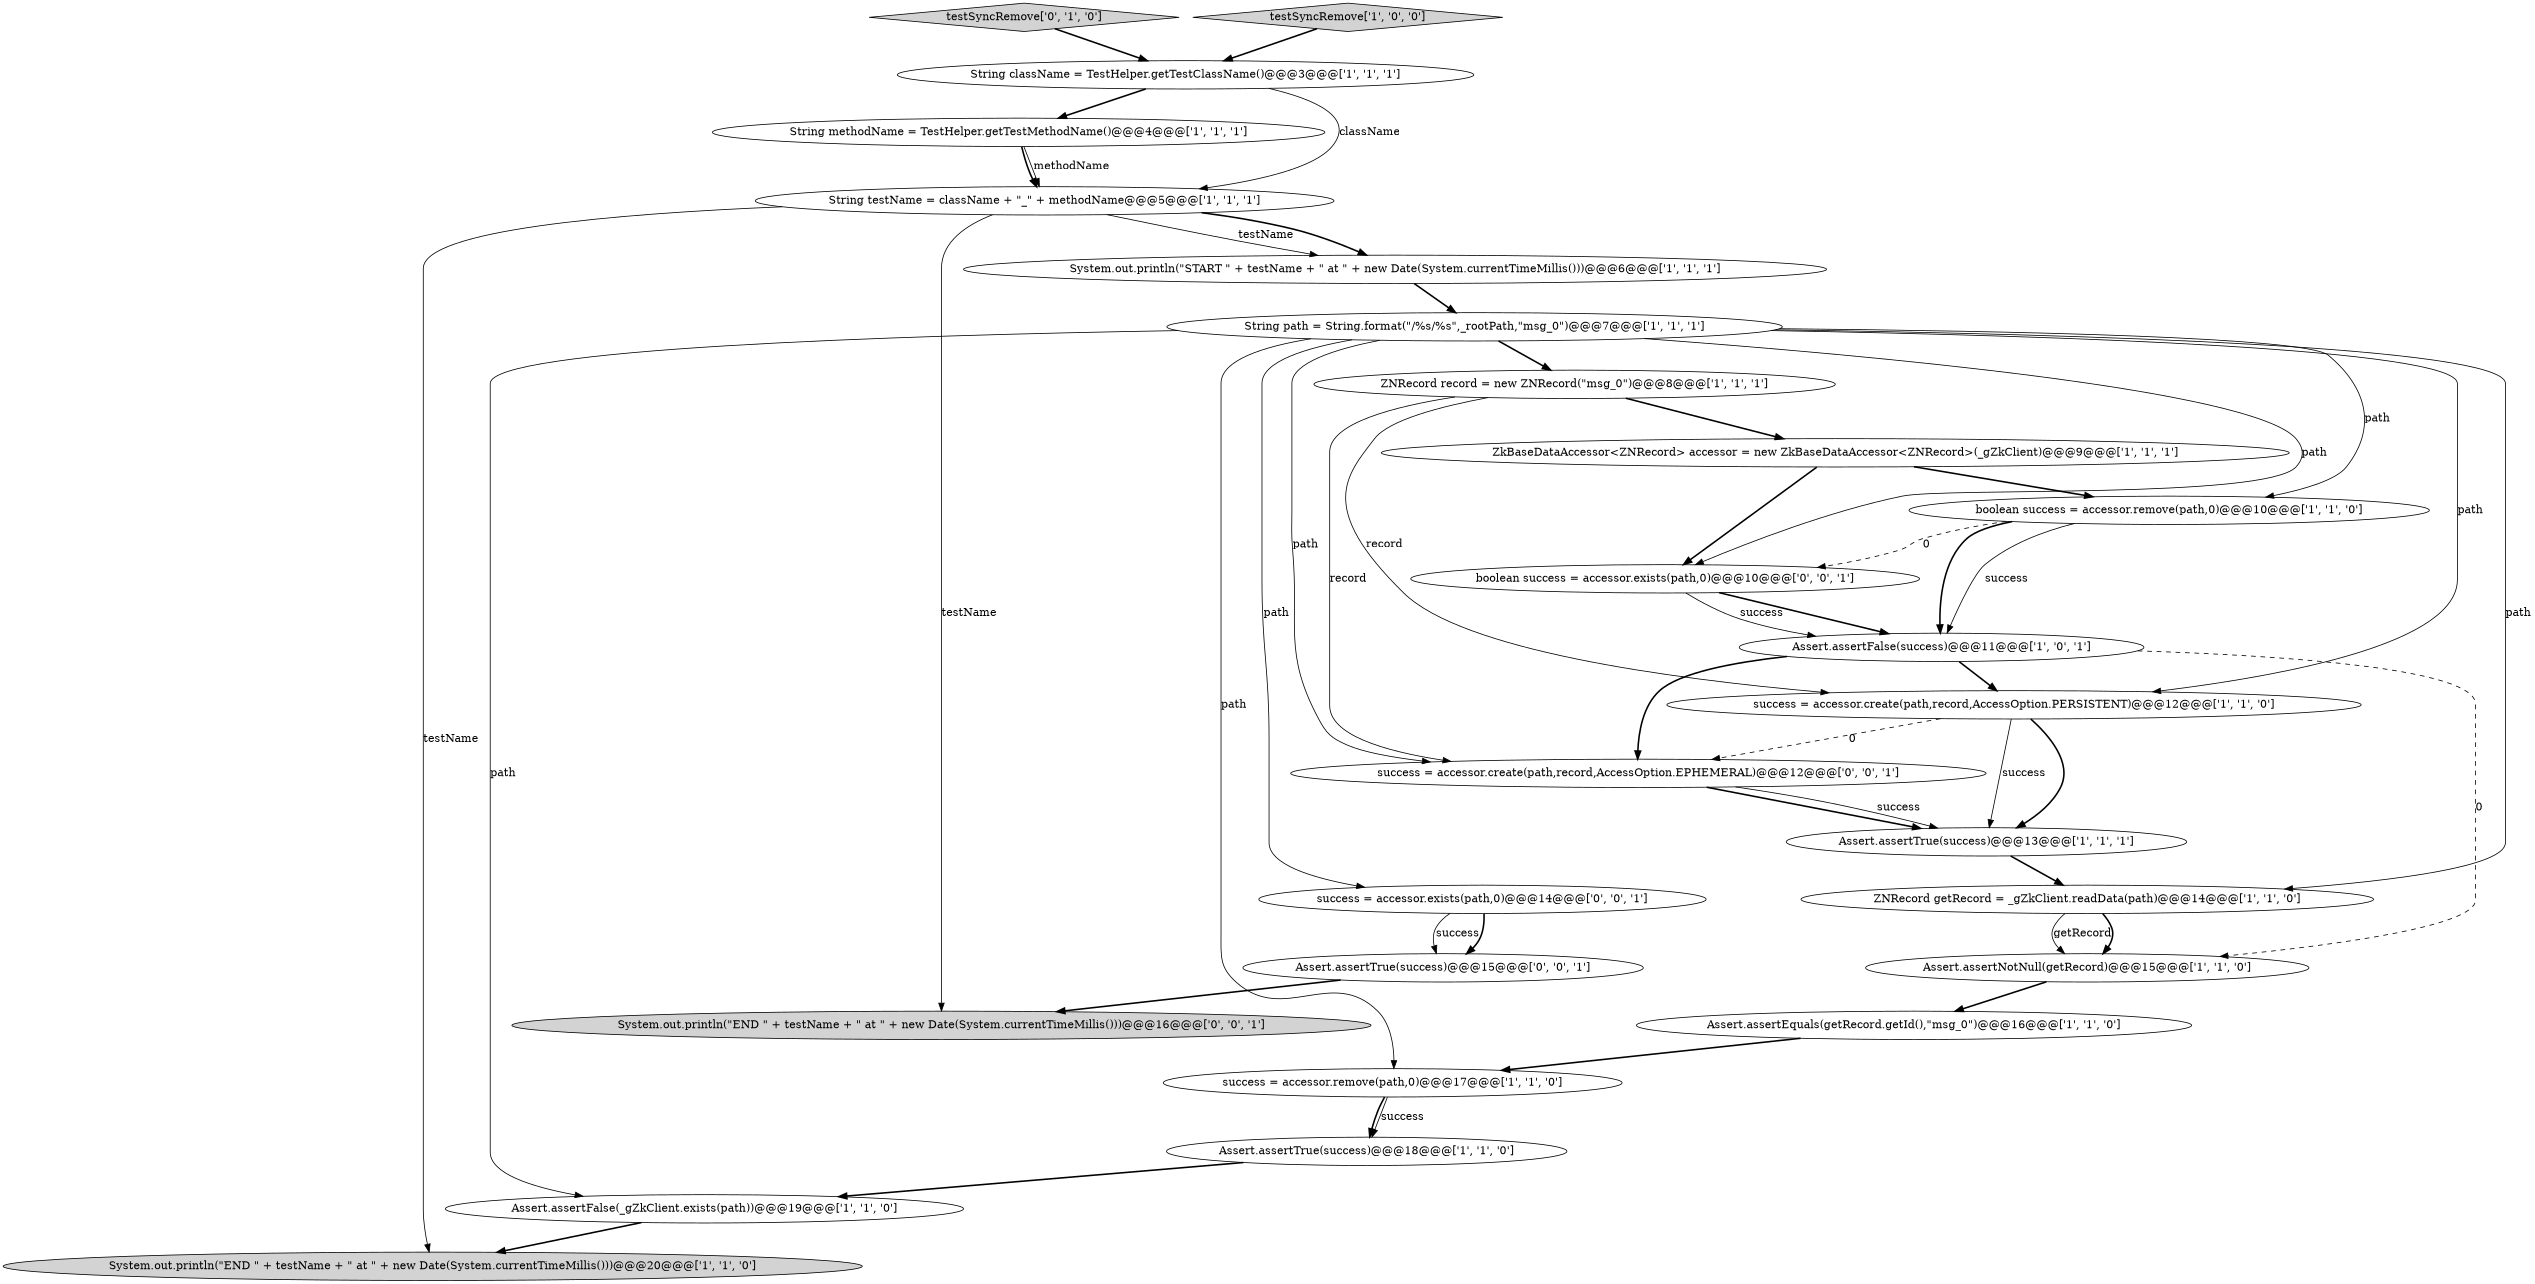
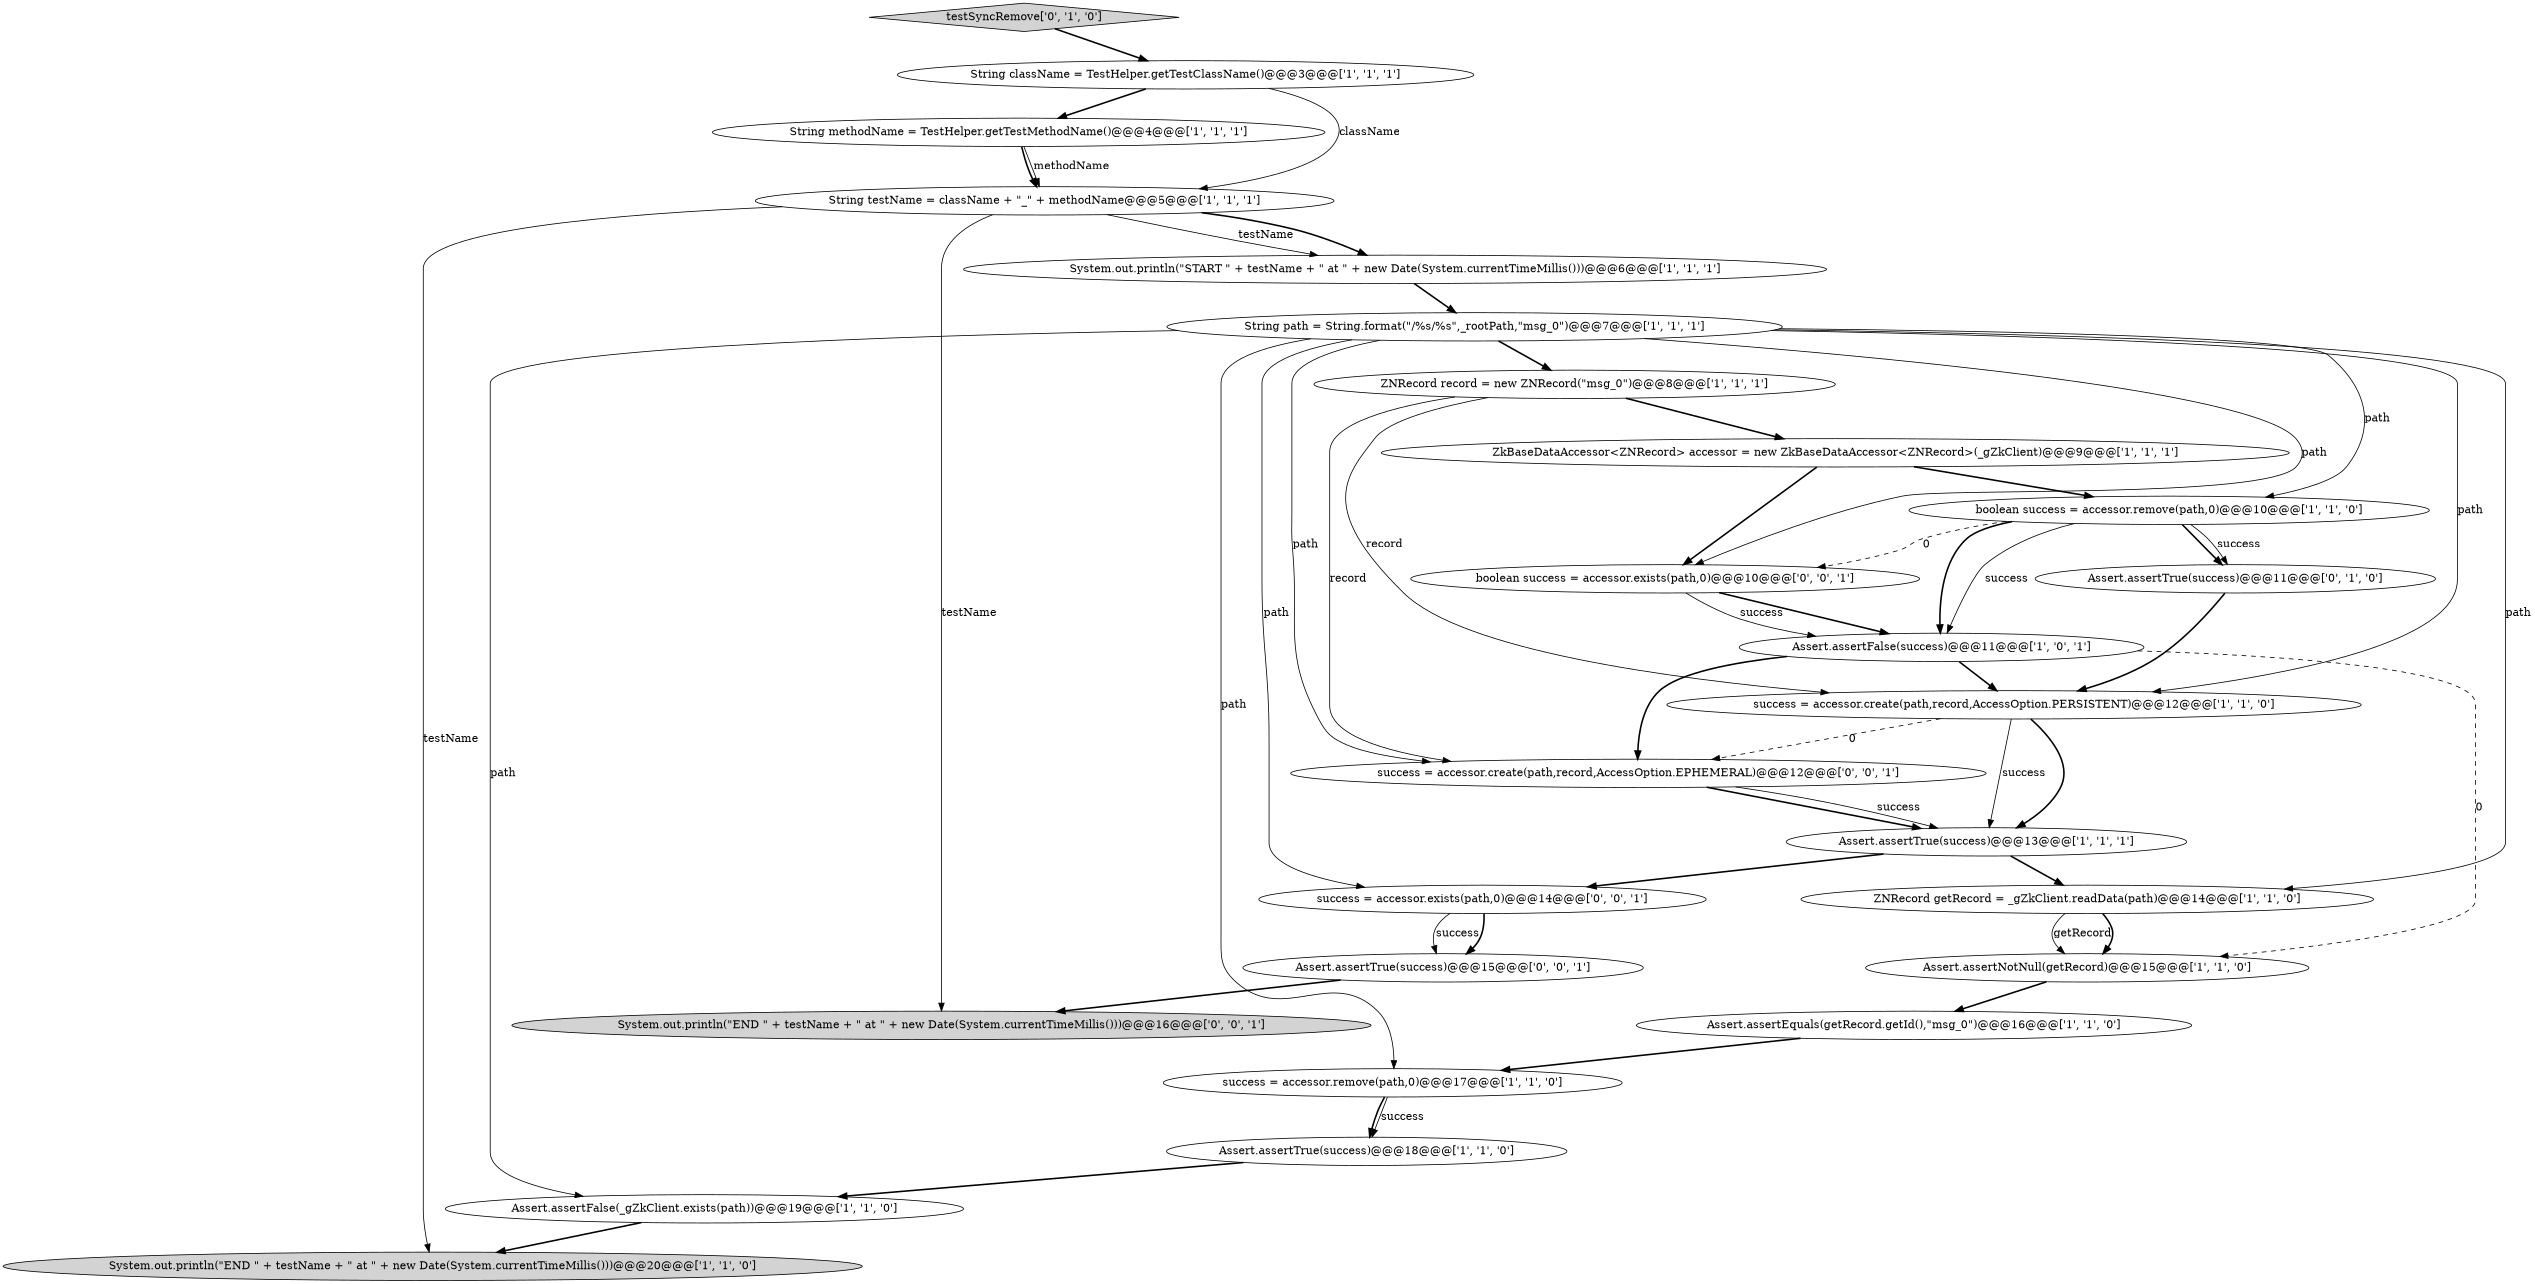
node "testSyncRemove['1', '0', '0']": removed
node "Assert.assertTrue(success)@@@11@@@['0', '1', '0']": added
edge "Assert.assertTrue(success)@@@13@@@['1', '1', '1']" -> "success = accessor.exists(path,0)@@@14@@@['0', '0', '1']": added
